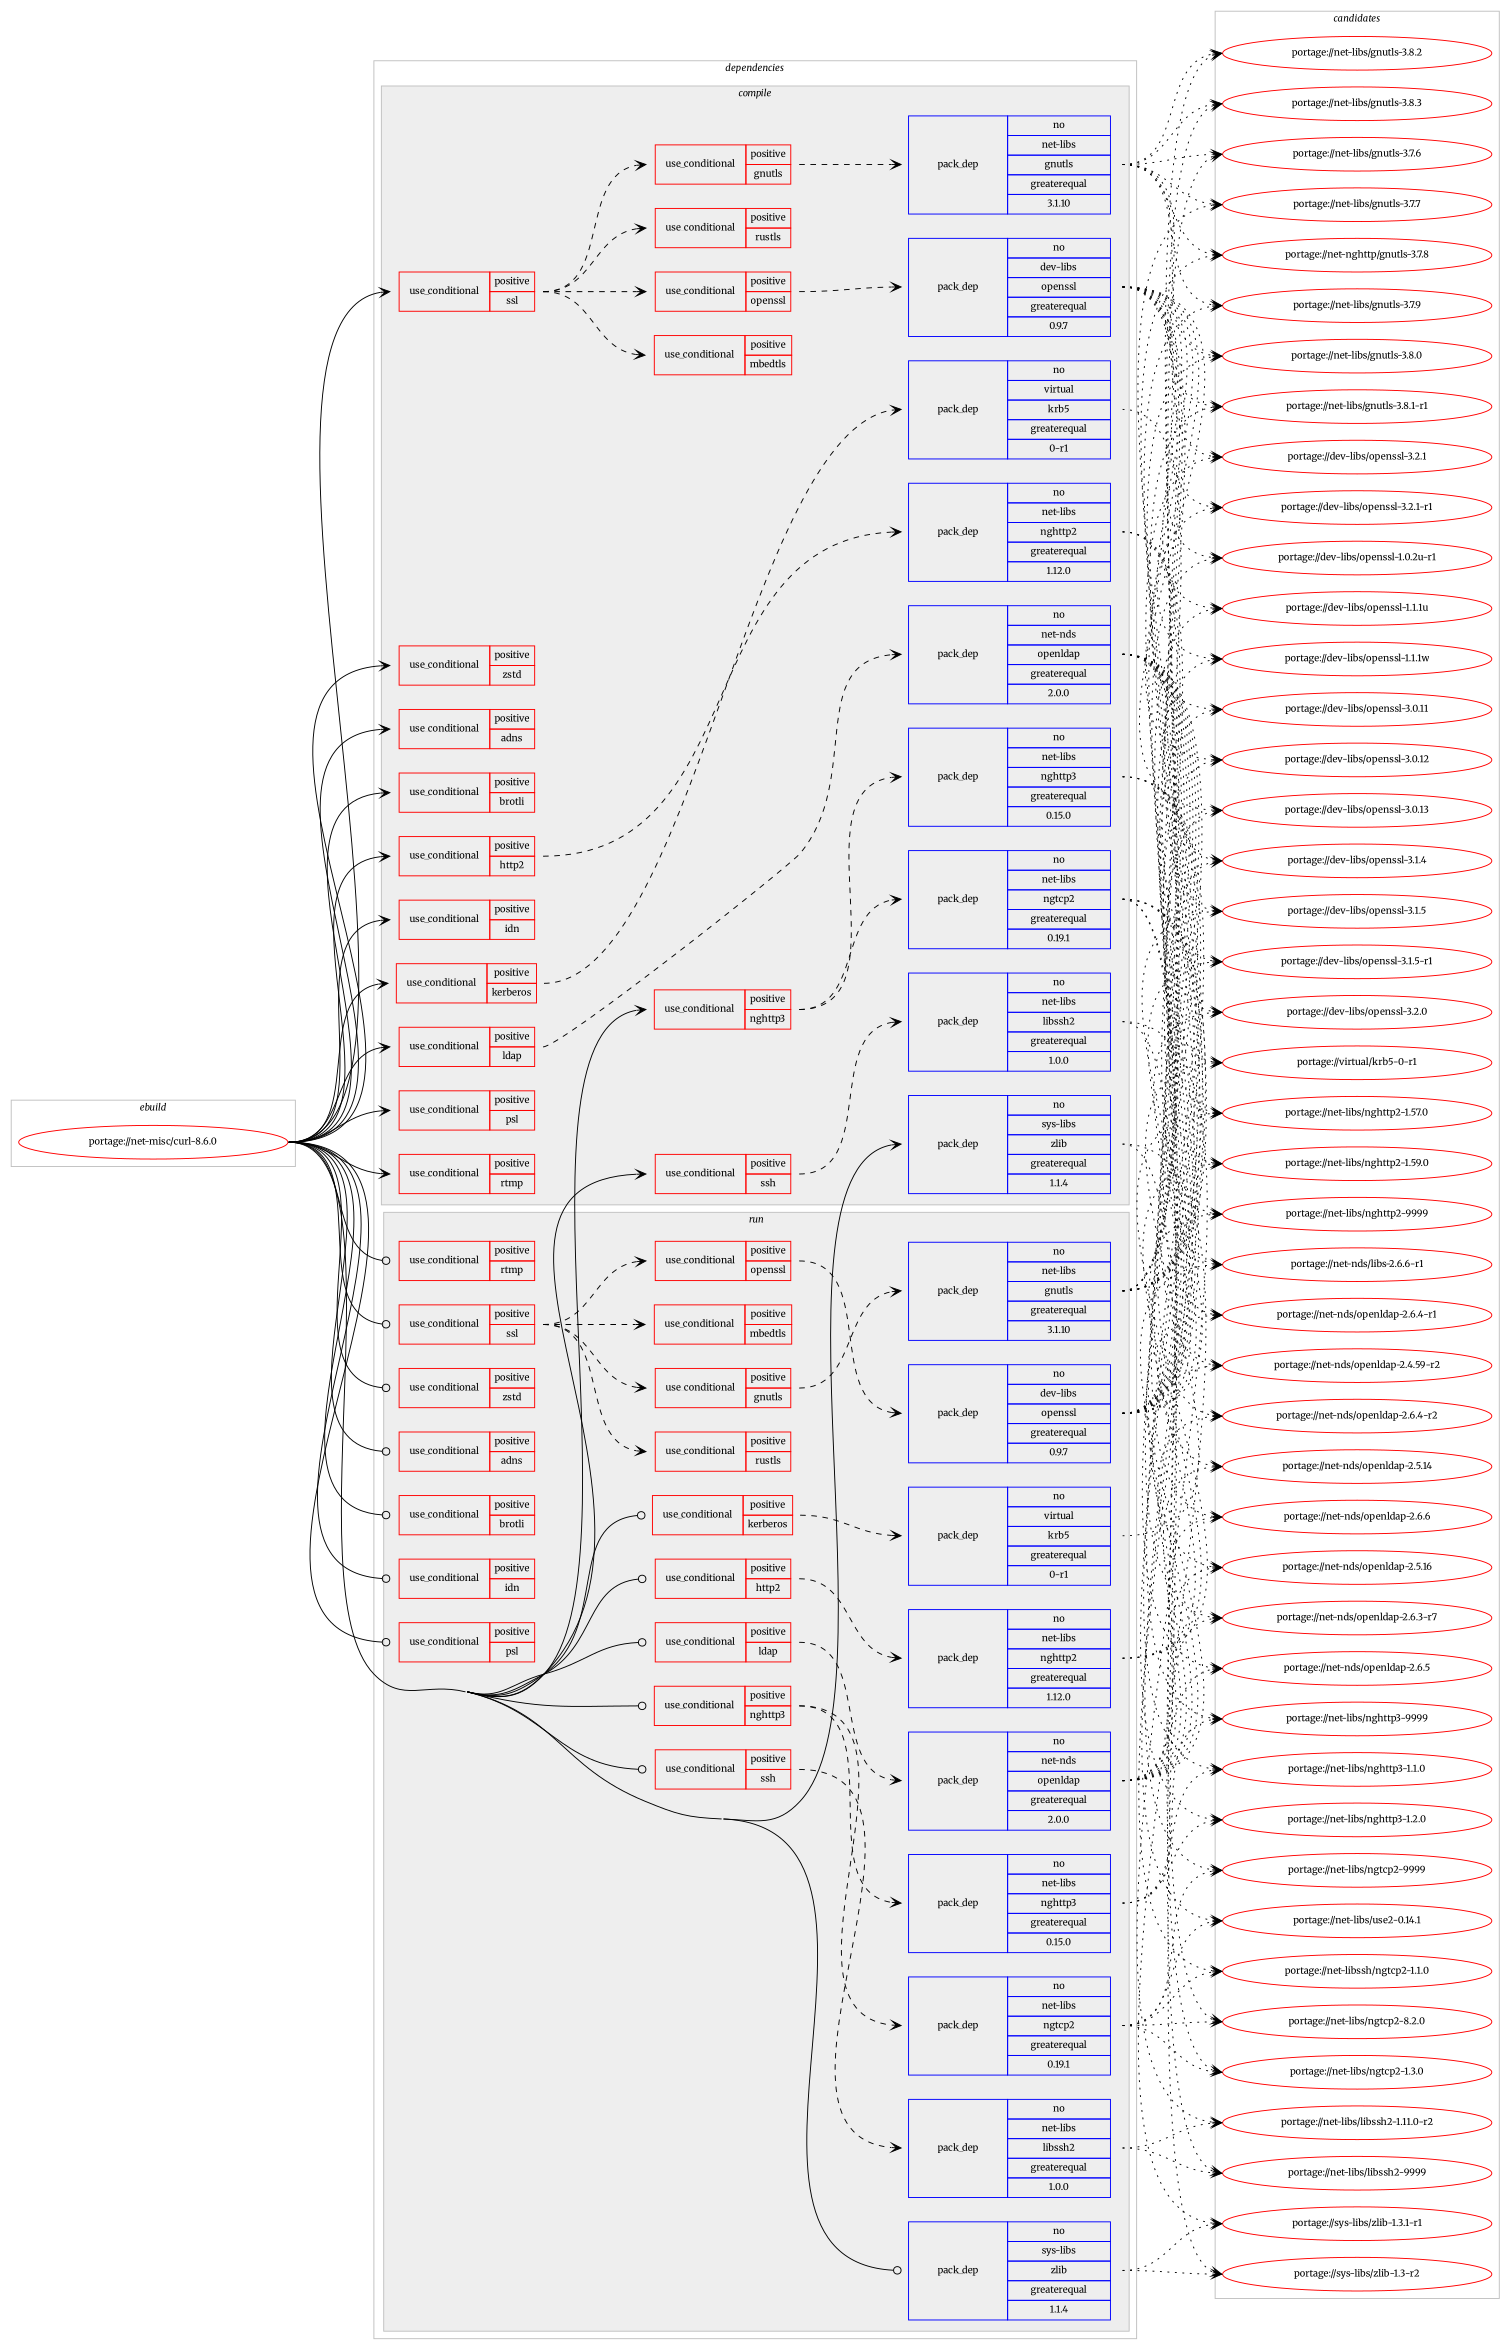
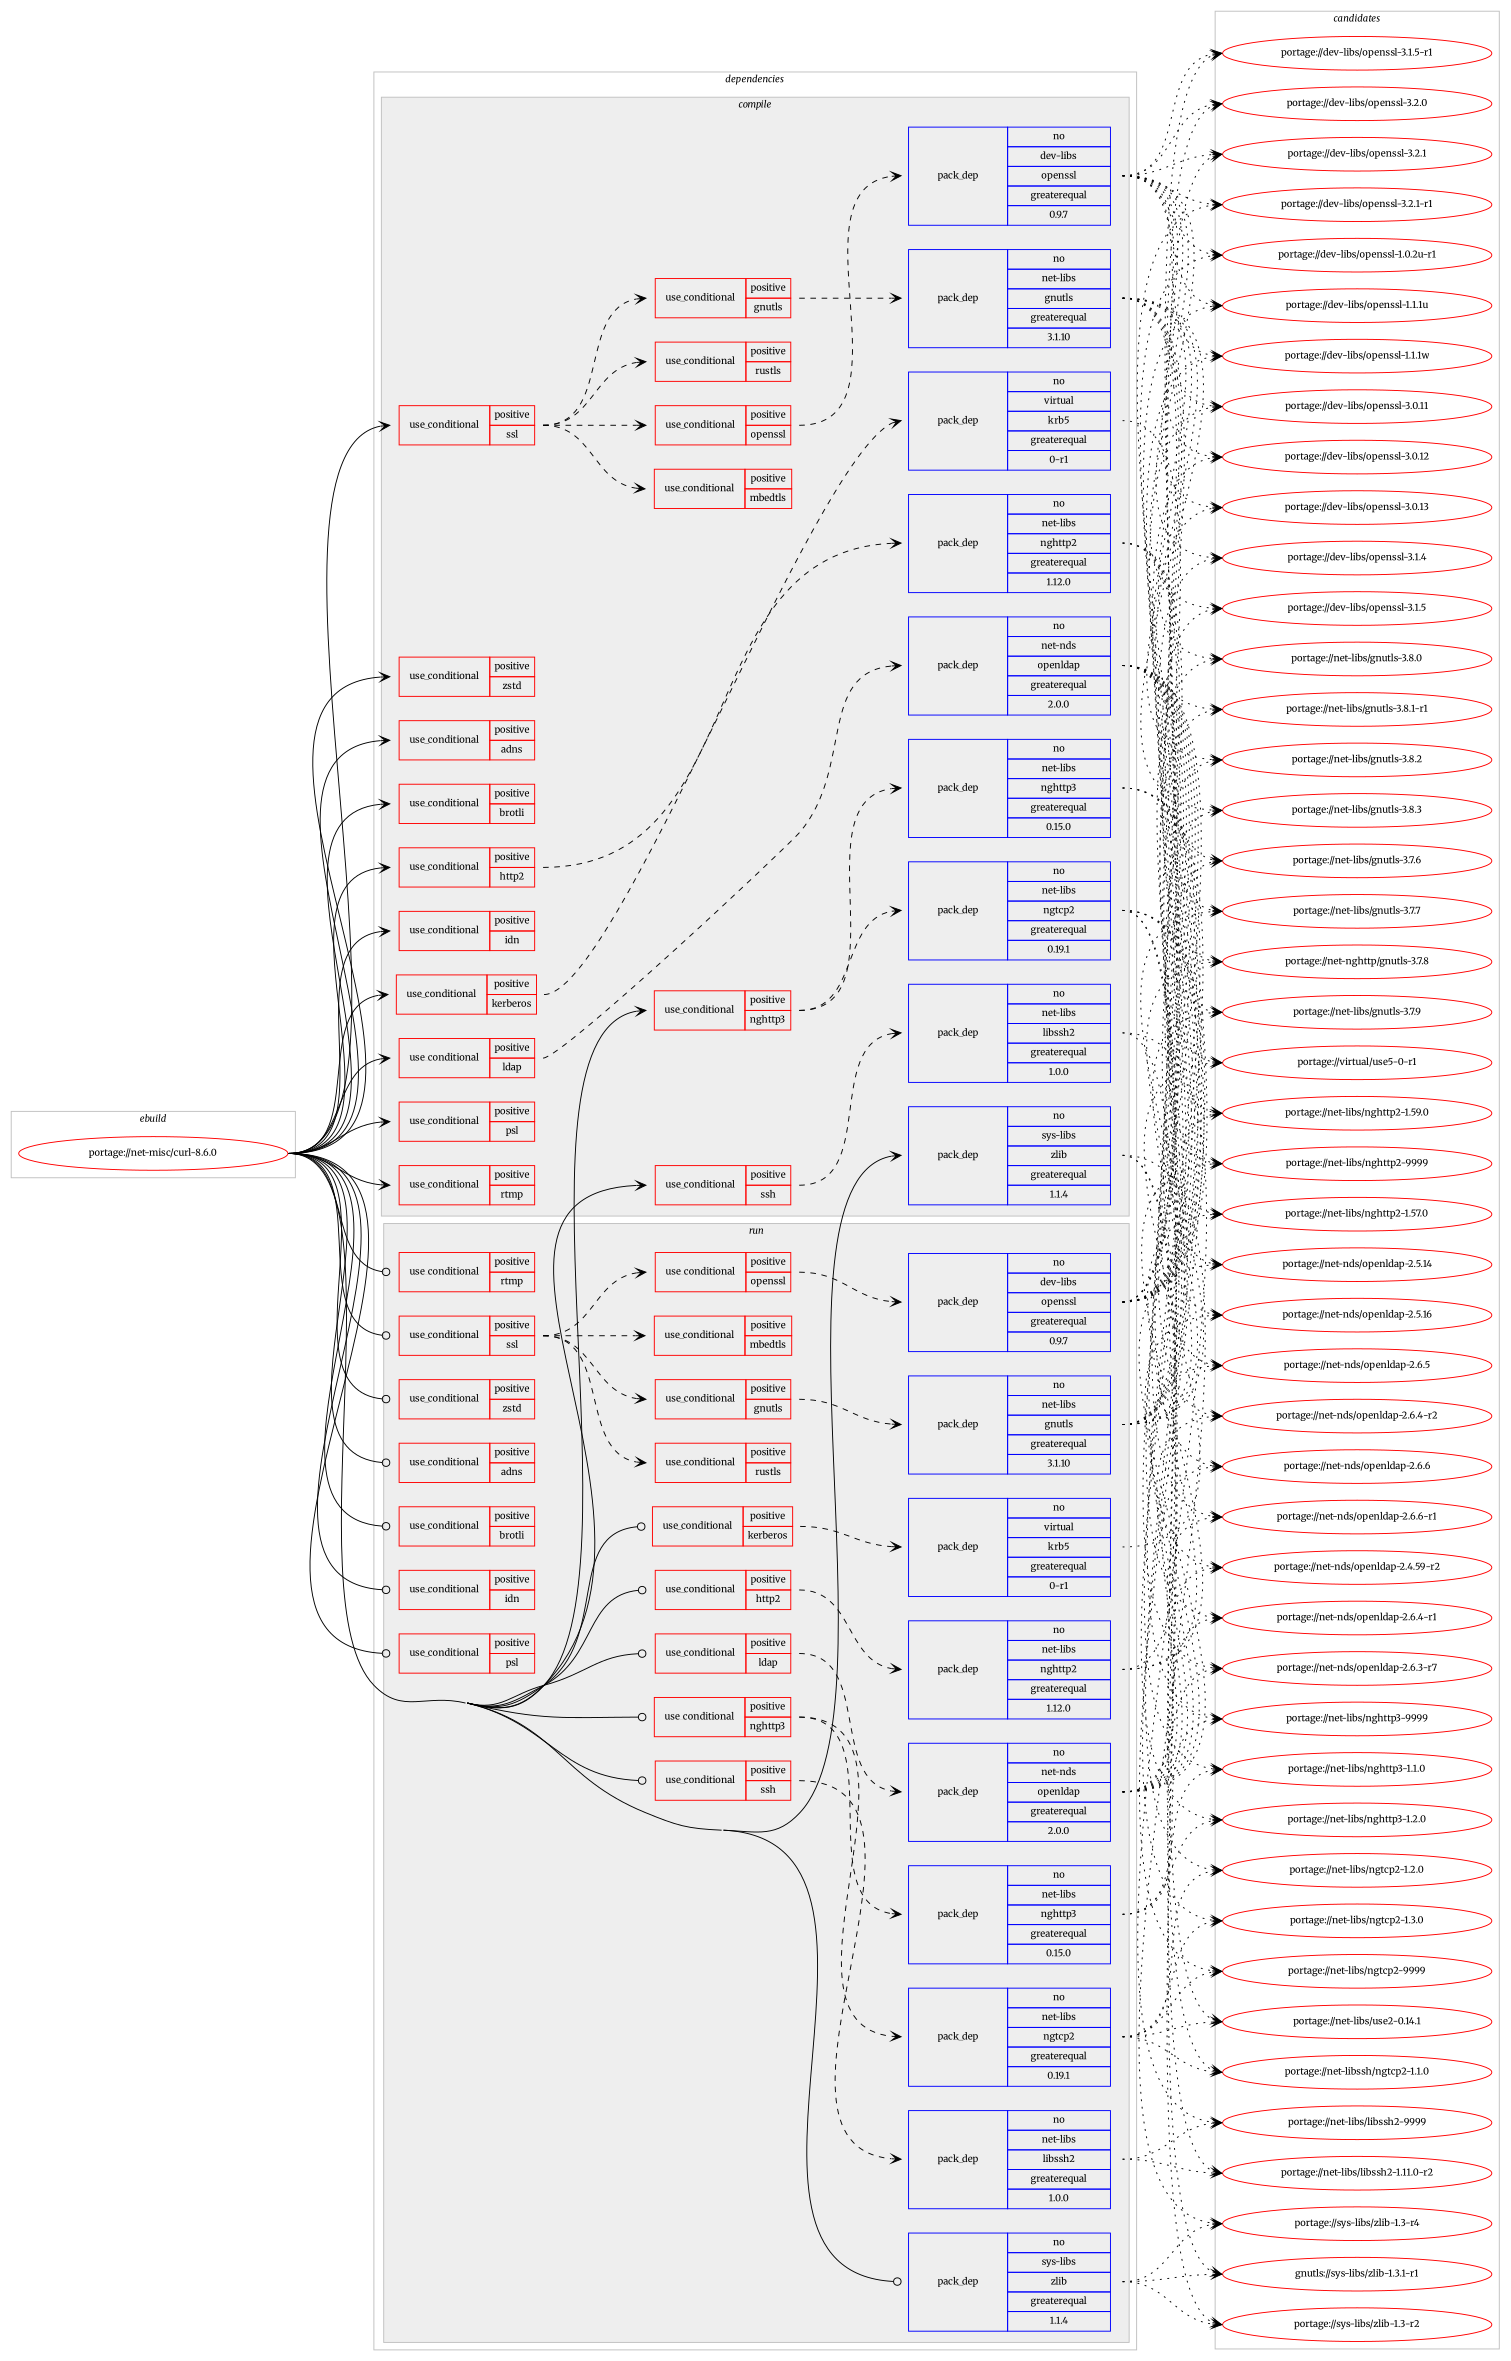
node "portage://virtual/krb5-0-r1": label "portage://virtual/krb5-0-r1" -> "portage://virtual/use5-0-r1"
node "portage://net-nds/libs-2.6.6-r1": label "portage://net-nds/libs-2.6.6-r1" -> "portage://net-nds/openldap-2.6.6-r1"
node "portage://net-libs/ngtcp2-8.2.0": label "portage://net-libs/ngtcp2-8.2.0" -> "portage://net-libs/ngtcp2-1.2.0"
node "portage://sys-libs/zlib-1.3-r4": added
node "portage://sys-libs/zlib-1.3.1-r1": label "portage://sys-libs/zlib-1.3.1-r1" -> "gnutls://sys-libs/zlib-1.3.1-r1"
